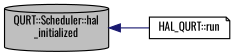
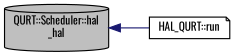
node "QURT::Scheduler::hal _initialized": label "QURT::Scheduler::hal _initialized" -> "QURT::Scheduler::hal _hal"
